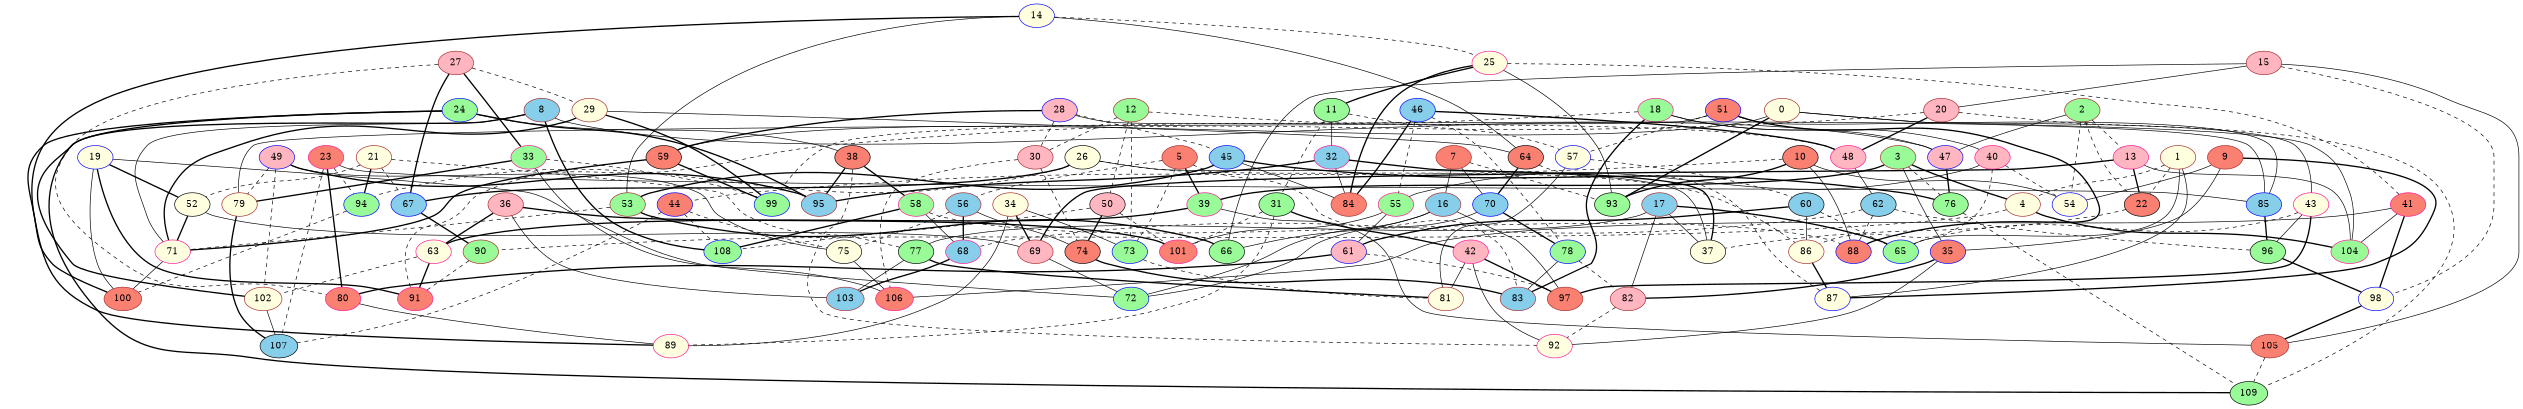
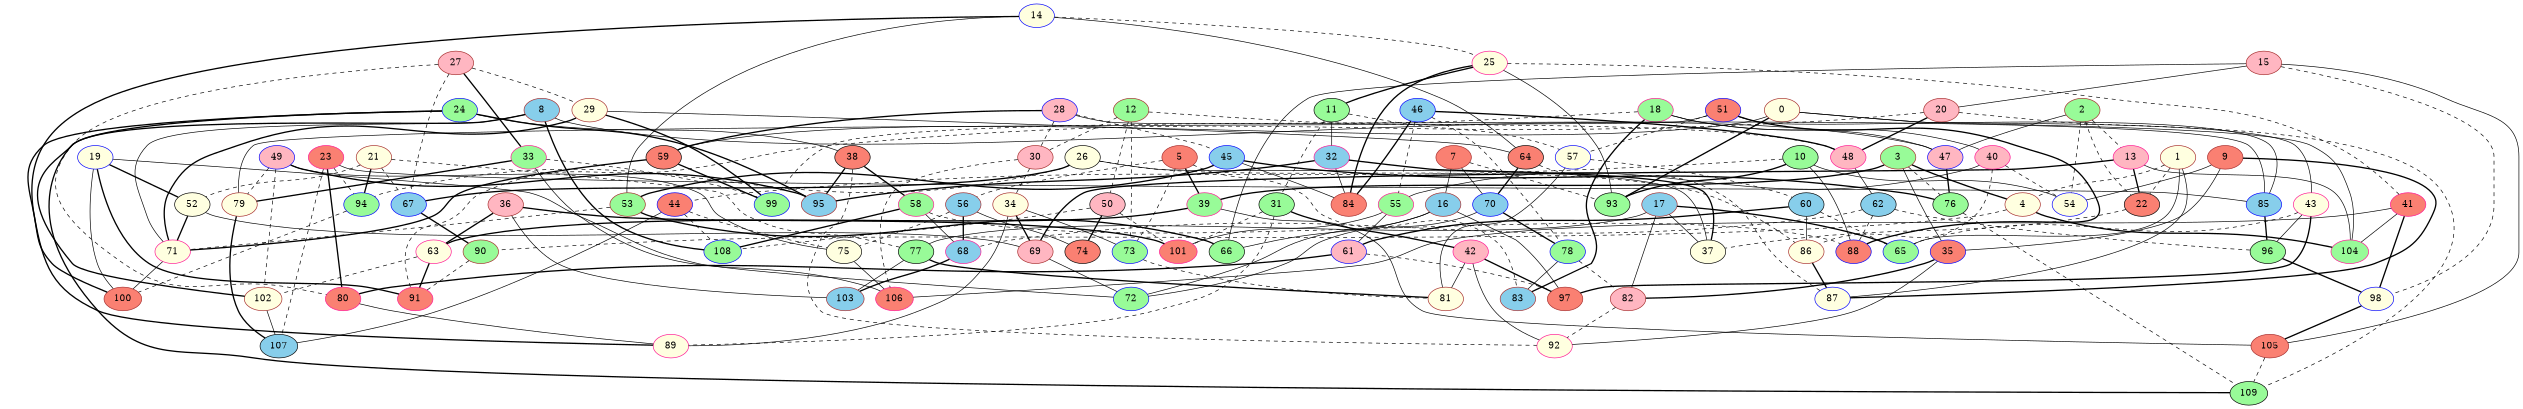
edge "27" -- "67": style bold -> dashed
node "10": fillcolor salmon -> palegreen
edge "30" -- "74": now "30" -- "34"
edge "74" -- "83": removed
edge "44" -- "107": style dashed -> solid
